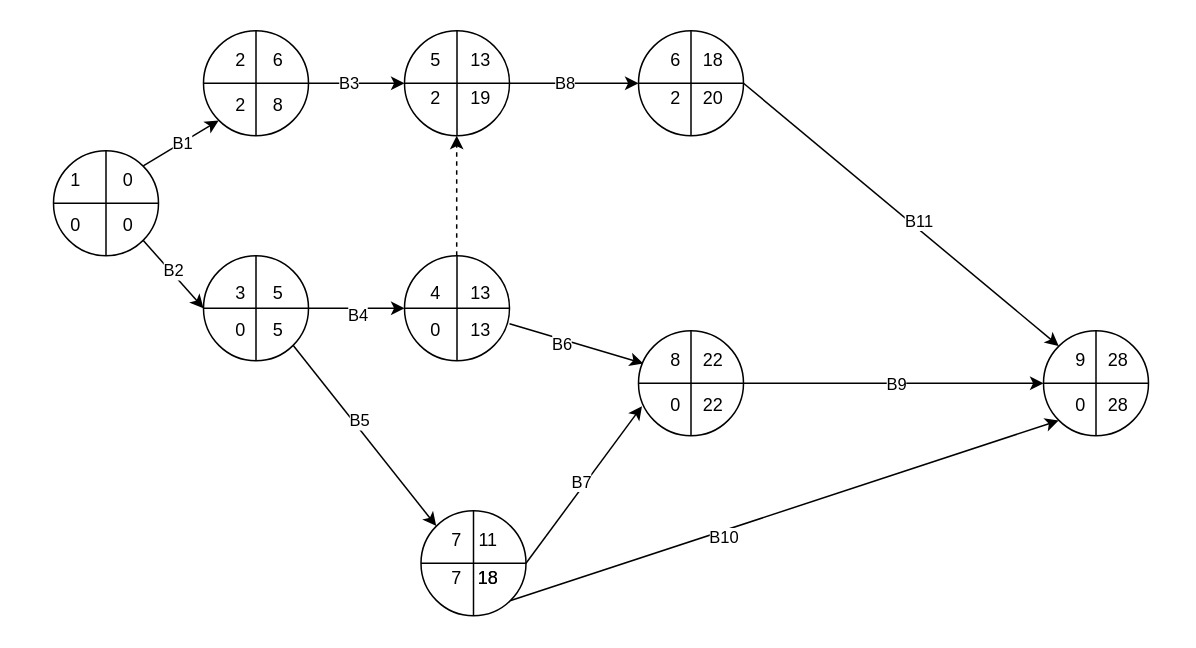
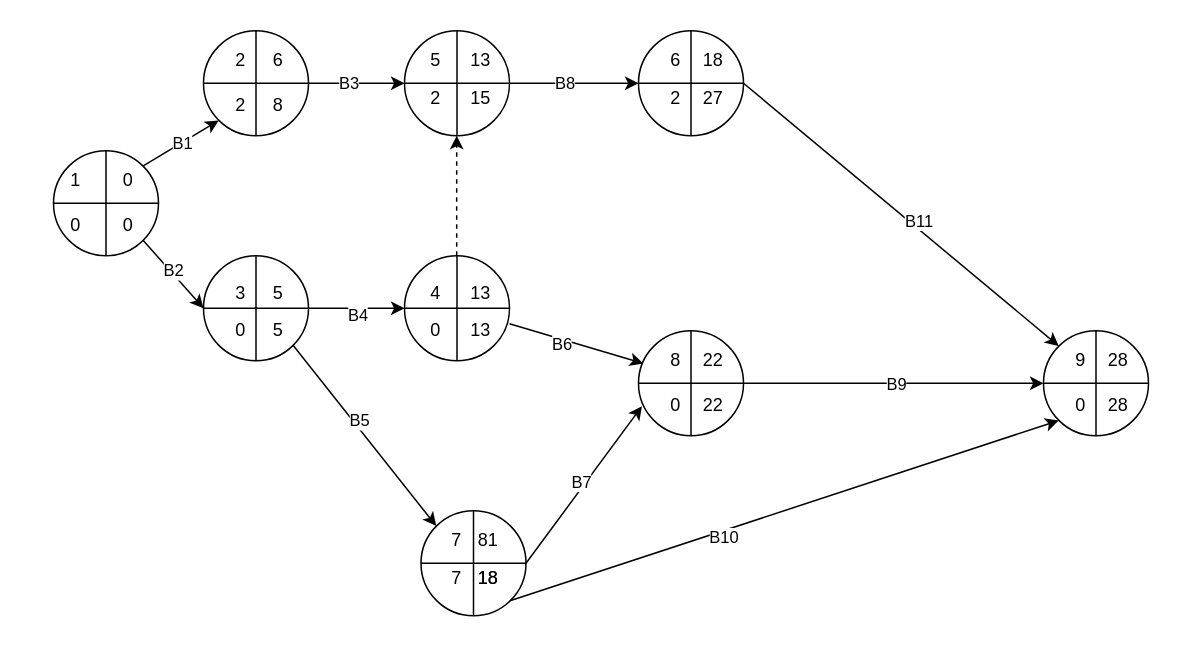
node "19": label "19" -> "15"
node "20": label "20" -> "27"
node "11": label "11" -> "81"
